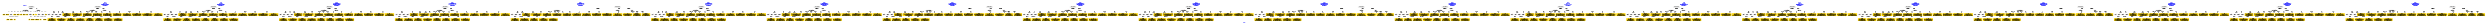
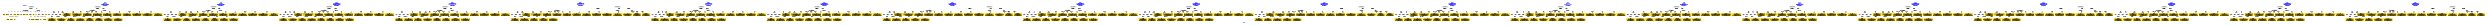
node "Medium": fillcolor gold -> lightgray
